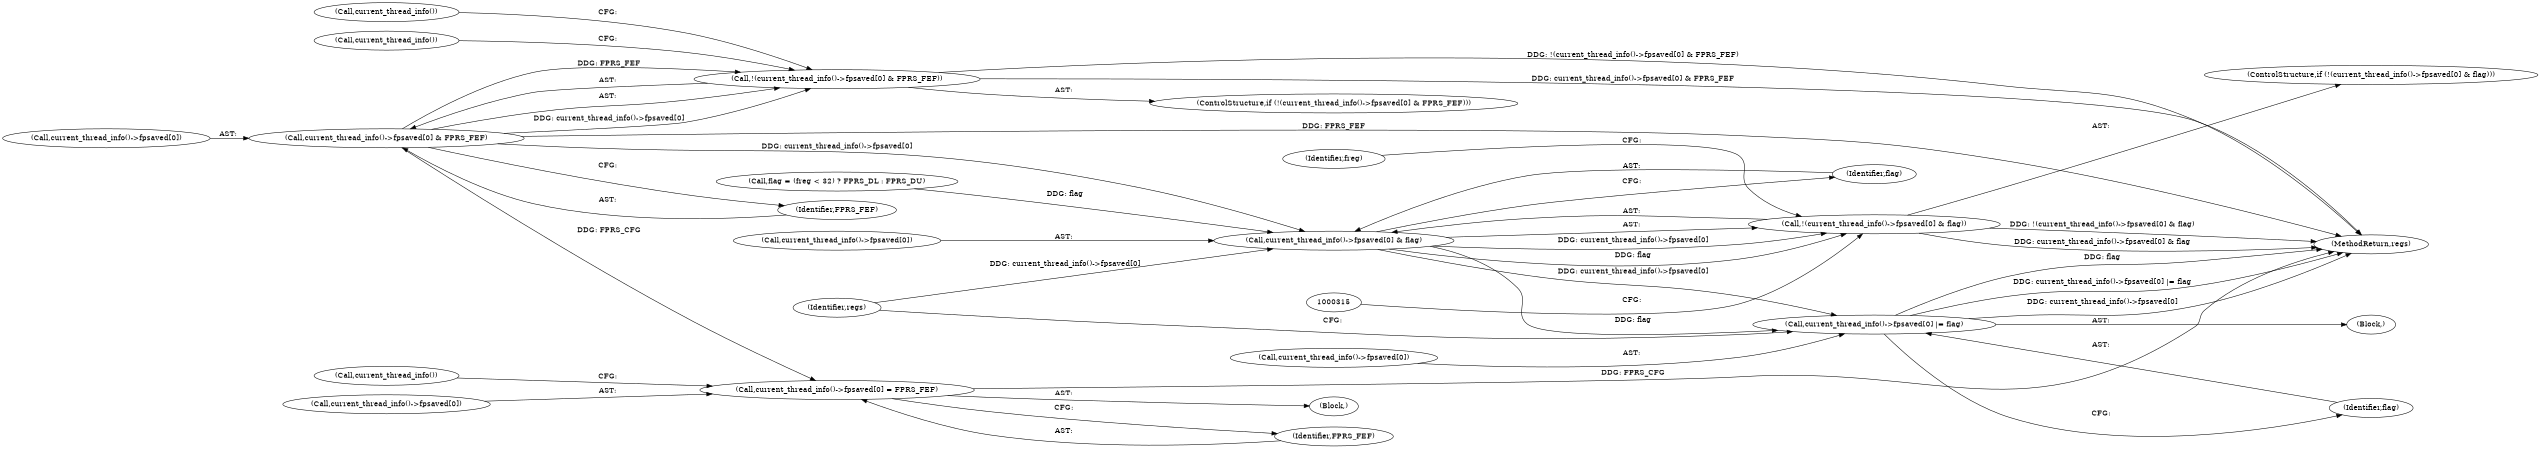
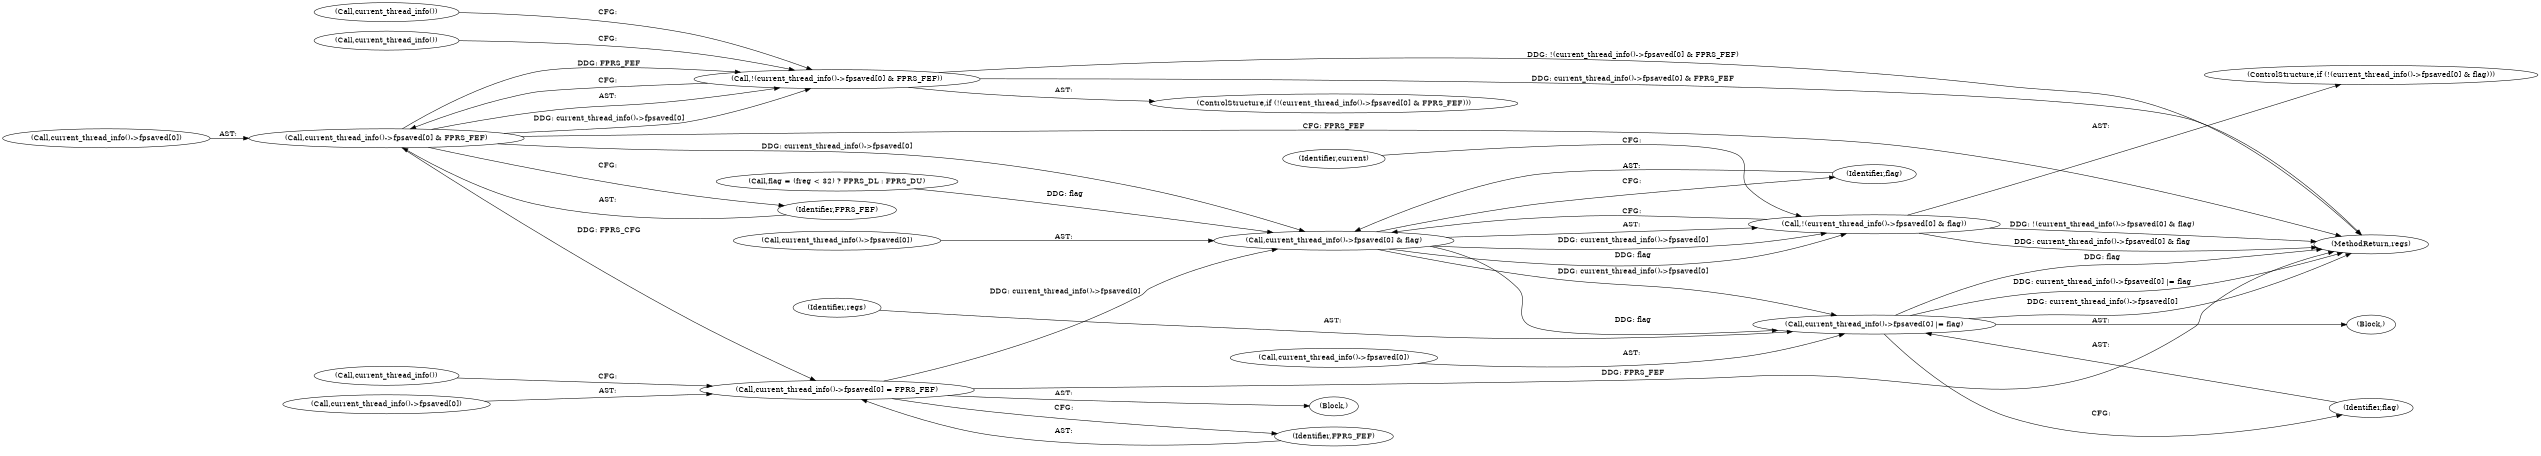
edge "(Call,!(current_thread_info()->fpsaved[0] & FPRS_FEF))" -> "(Call,current_thread_info()->fpsaved[0] & FPRS_FEF)": label "AST: " -> "CFG: "
edge "(Call,current_thread_info()->fpsaved[0] & FPRS_FEF)" -> "(MethodReturn,regs)": label "DDG: FPRS_FEF" -> "CFG: FPRS_FEF"
node "(Identifier,freg)": label "(Identifier,freg)" -> "(Identifier,current)"
edge "(Call,!(current_thread_info()->fpsaved[0] & flag))" -> "(Call,current_thread_info()->fpsaved[0] & flag)": label "AST: " -> "CFG: "
edge "(Identifier,regs)" -> "(Call,current_thread_info()->fpsaved[0] & flag)": now "(Call,current_thread_info()->fpsaved[0] = FPRS_FEF)" -> "(Call,current_thread_info()->fpsaved[0] & flag)"
node "1000315": removed
edge "(Identifier,regs)" -> "(Call,current_thread_info()->fpsaved[0] |= flag)": label "CFG: " -> "AST: "
edge "(Call,current_thread_info()->fpsaved[0] = FPRS_FEF)" -> "(MethodReturn,regs)": label "DDG: FPRS_CFG" -> "DDG: FPRS_FEF"
